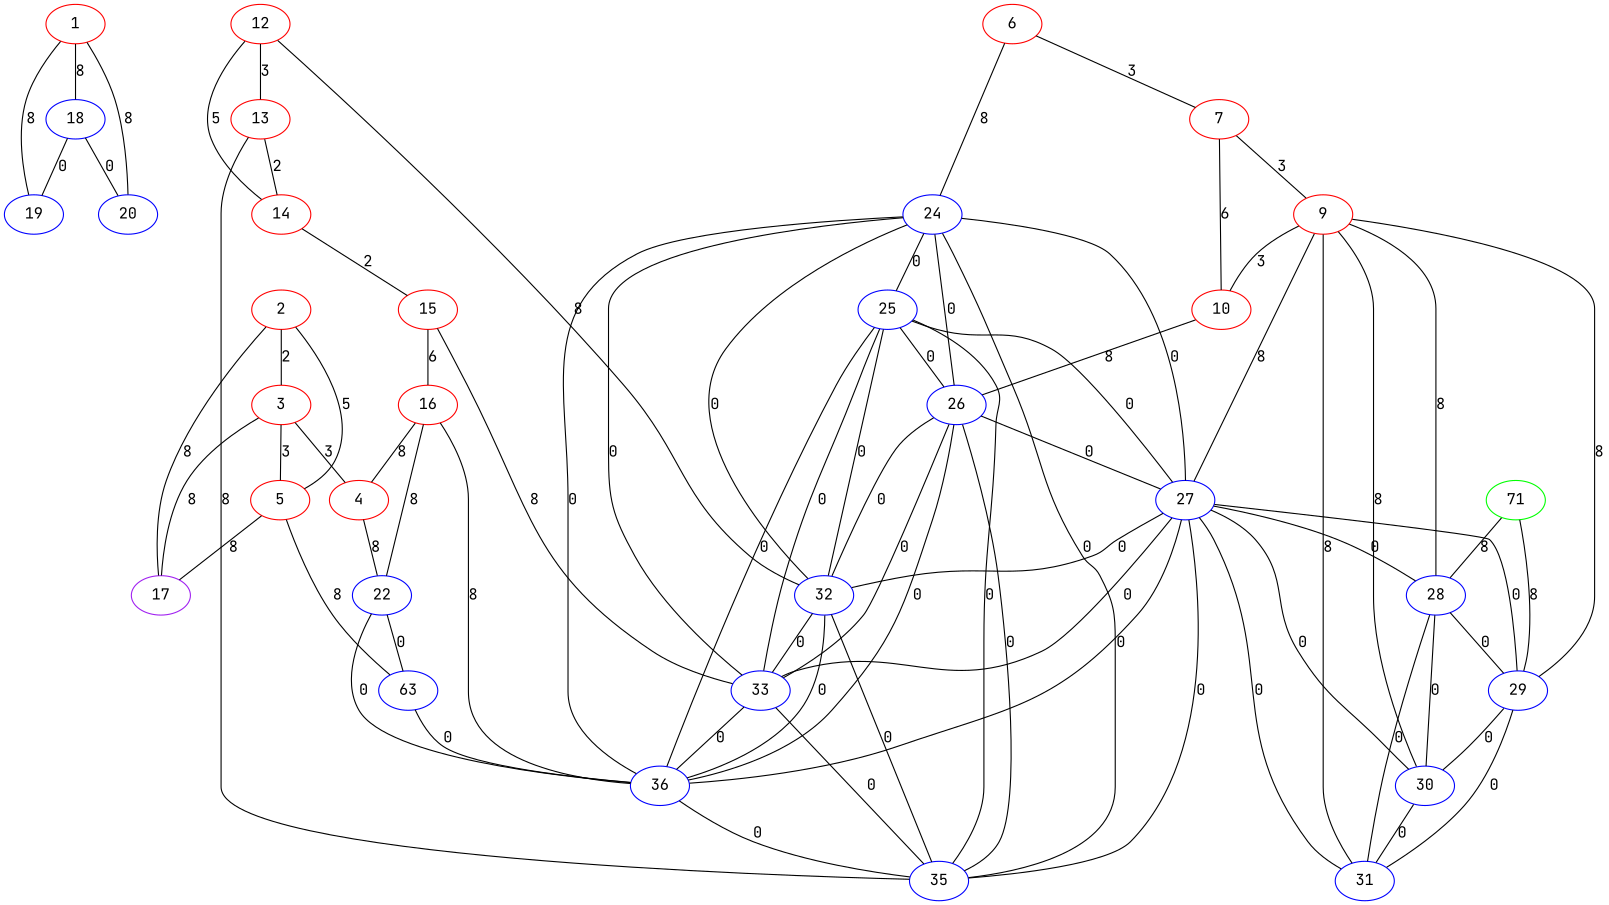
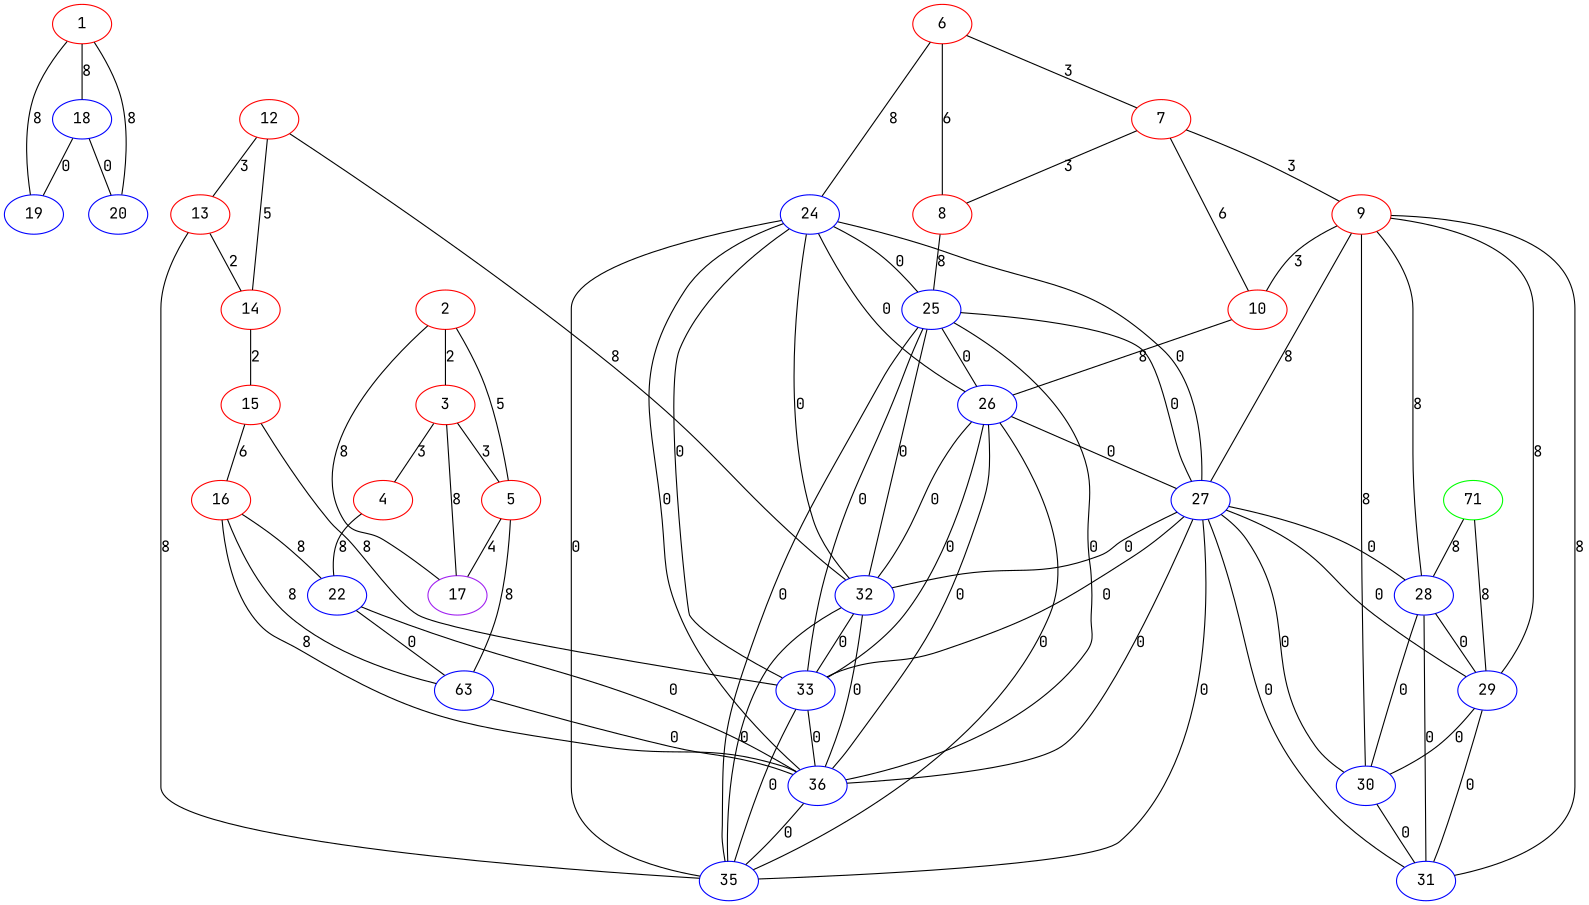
node "8": added
edge "16" -- "4": now "16" -- "63"
edge "5" -- "17": label "8" -> "4"
